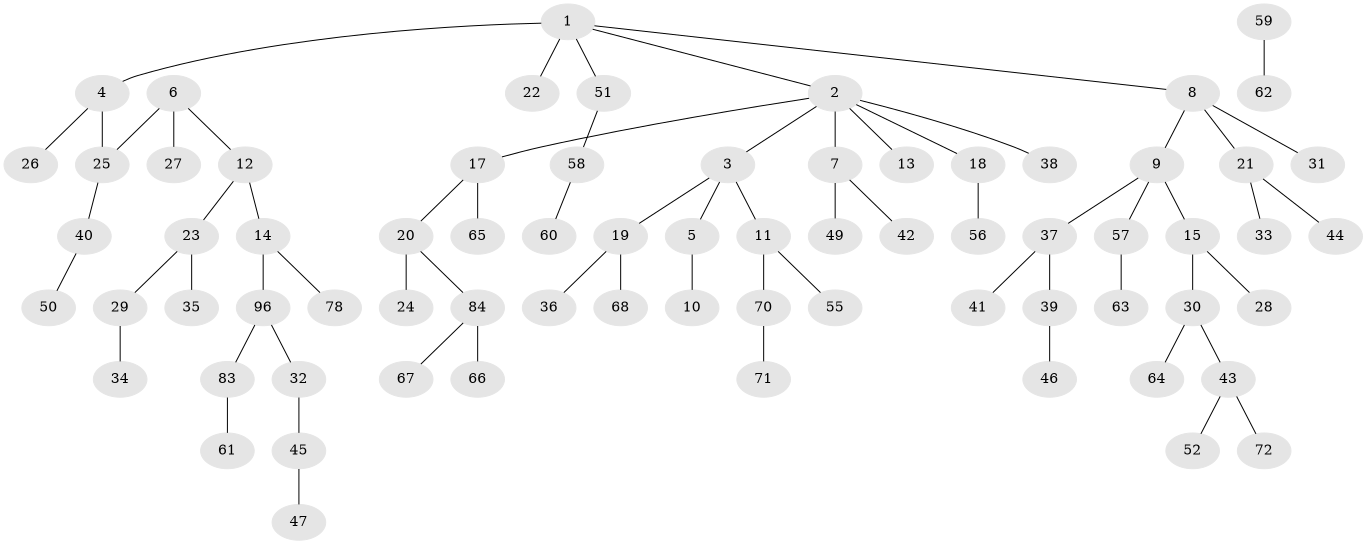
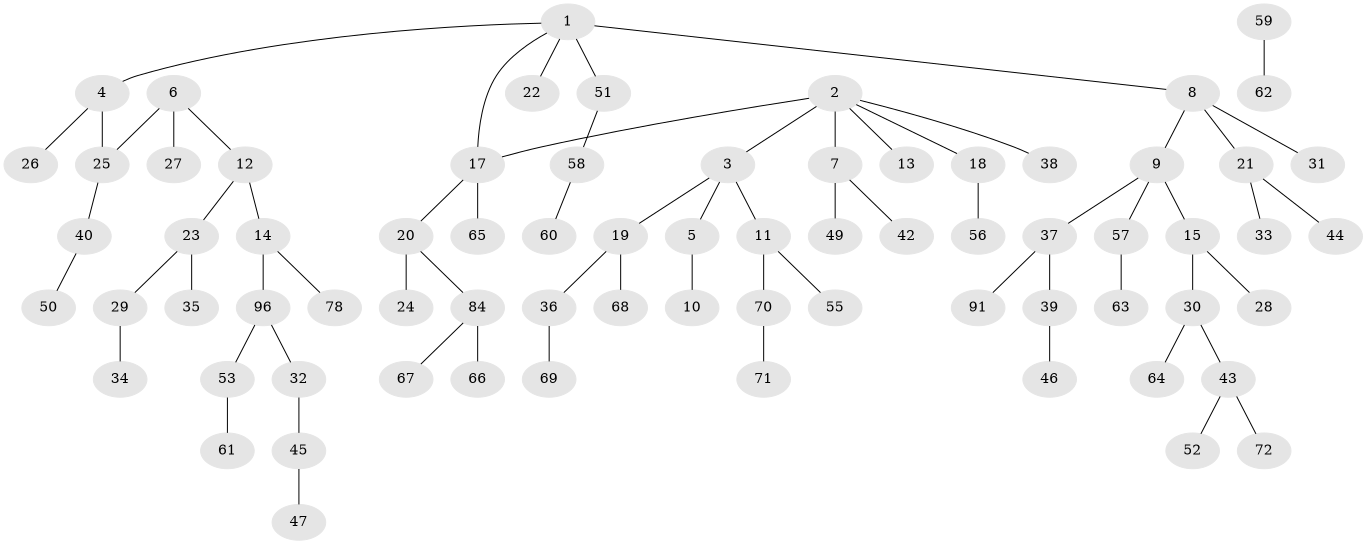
edge "1" -- "2": now "1" -- "17"
node "41": label "41" -> "91"
node "83": label "83" -> "53"
node "69": added
